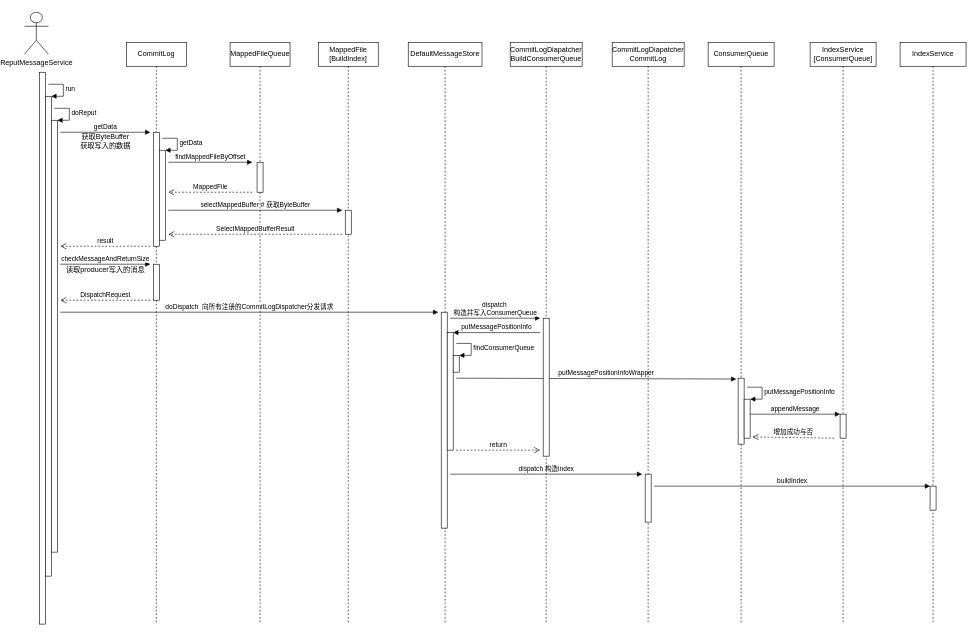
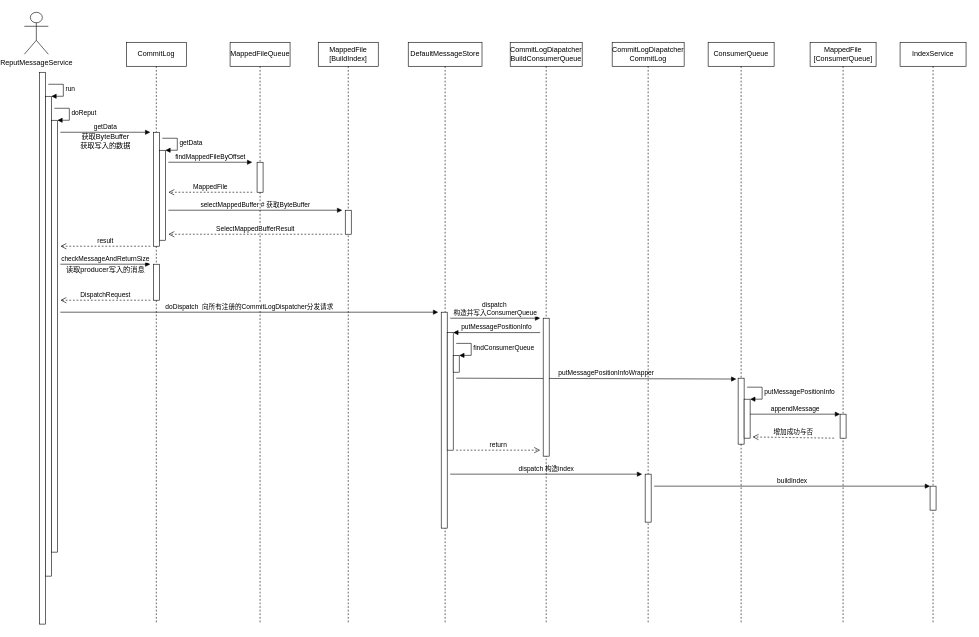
node "IndexService [ConsumerQueue]": label "IndexService [ConsumerQueue]" -> "MappedFile [ConsumerQueue]"
